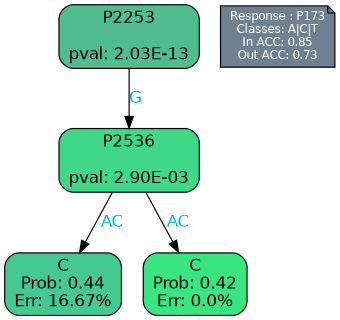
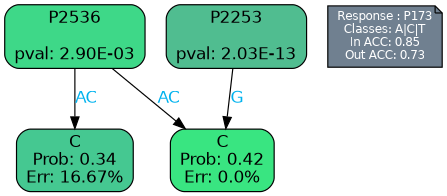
edge "P2253 pval: 2.03E-13" -> "P2536 pval: 2.90E-03": now "P2253 pval: 2.03E-13" -> "C Prob: 0.42 Err: 0.0%"
node "C Prob: 0.44 Err: 16.67%": label "C Prob: 0.44 Err: 16.67%" -> "C Prob: 0.34 Err: 16.67%"
